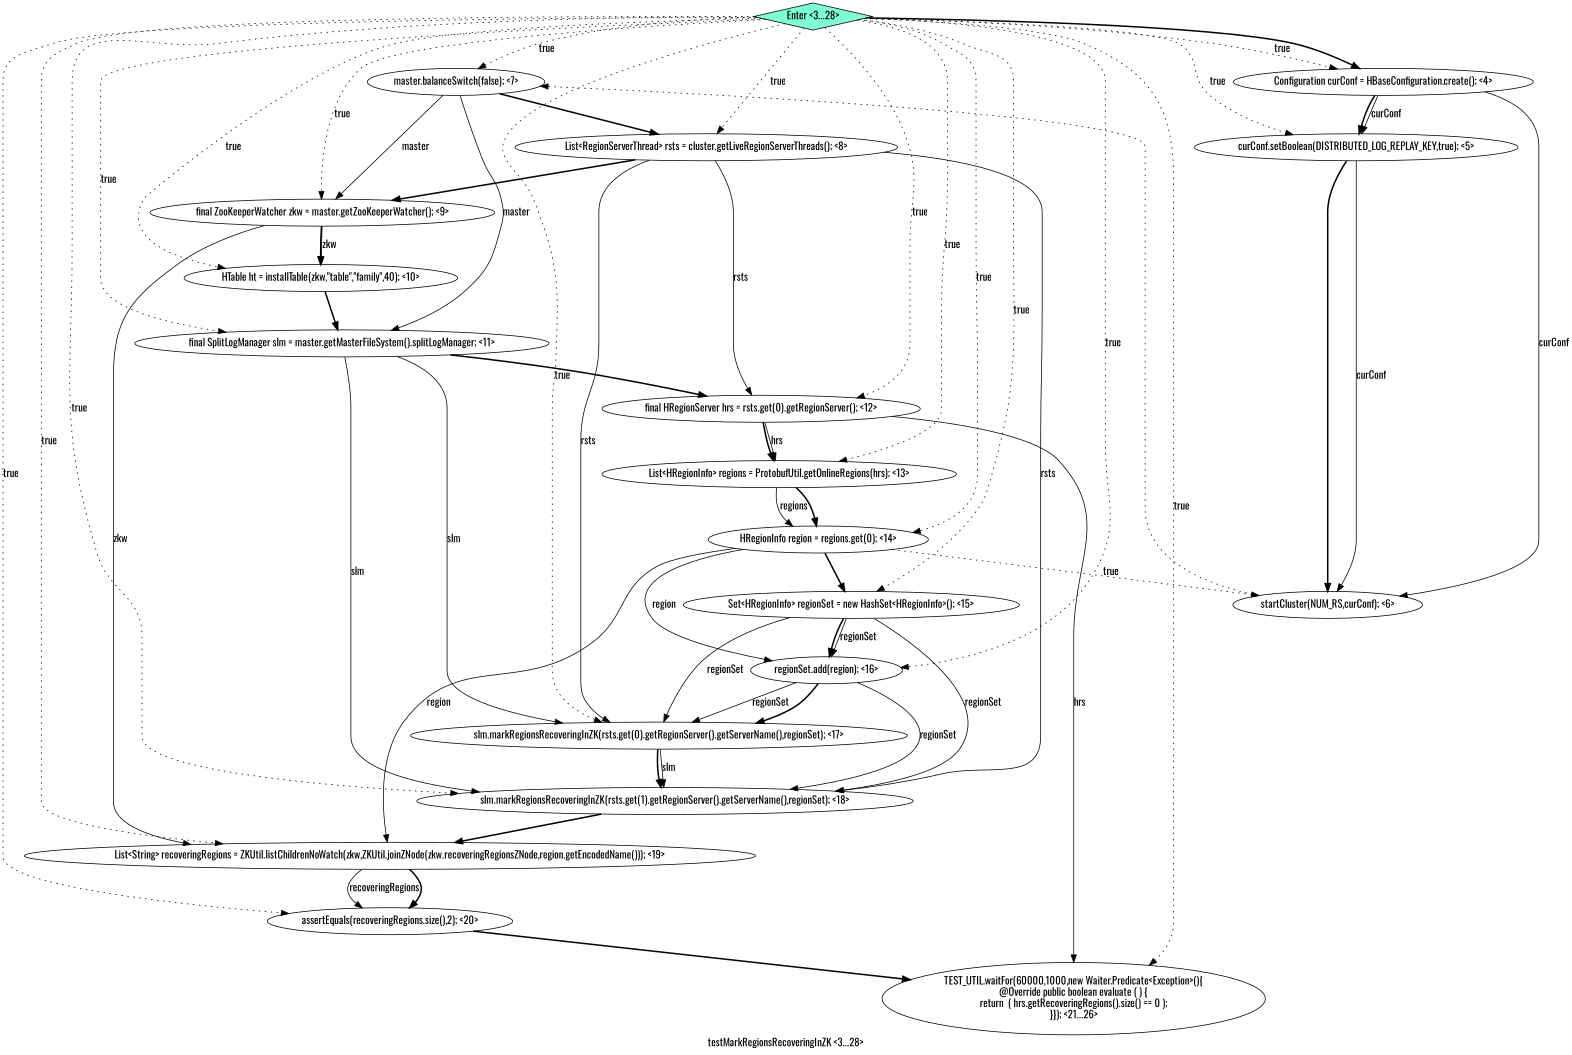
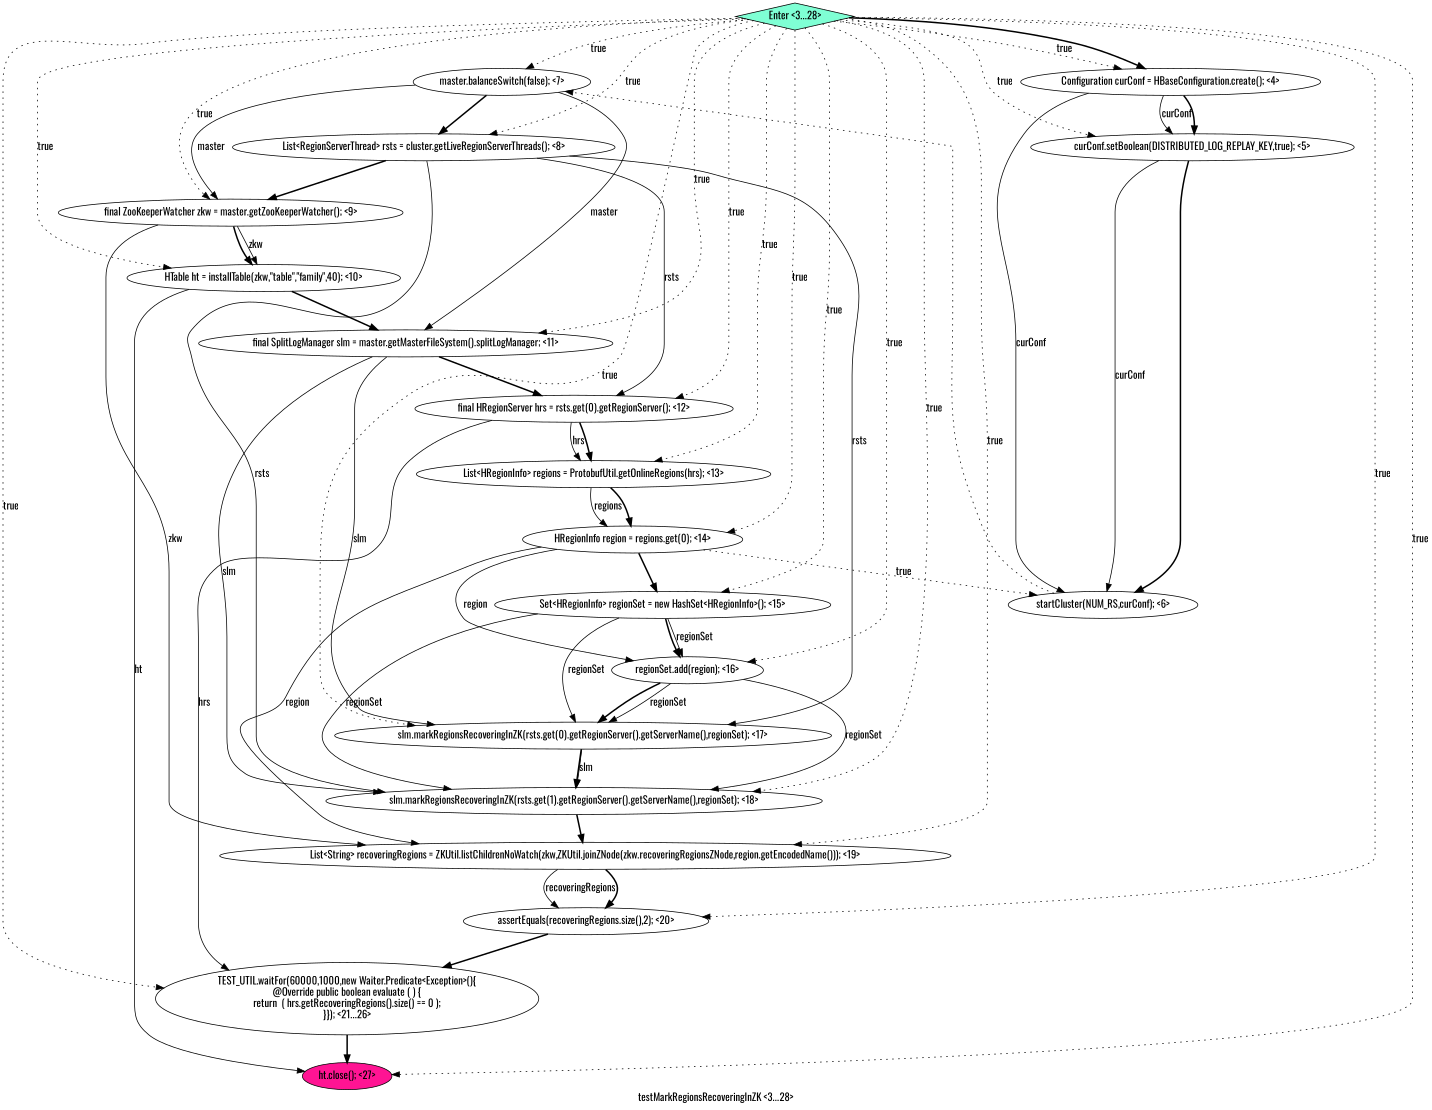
node "ht.close(); <27>": added
